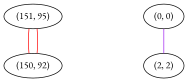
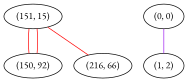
node "(151, 95)": label "(151, 95)" -> "(151, 15)"
node "(216, 66)": added
node "(2, 2)": label "(2, 2)" -> "(1, 2)"
